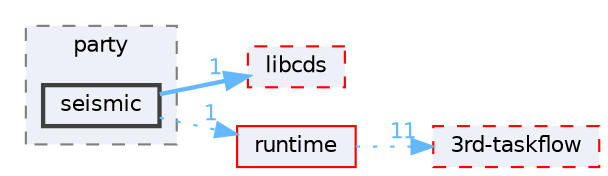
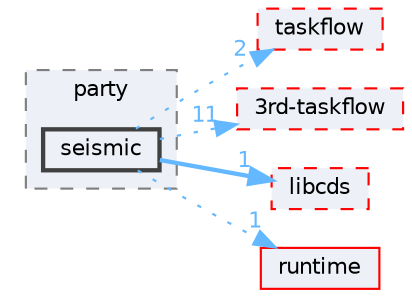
node "taskflow": added
edge "runtime" -> "3rd-taskflow": now "seismic" -> "3rd-taskflow"
